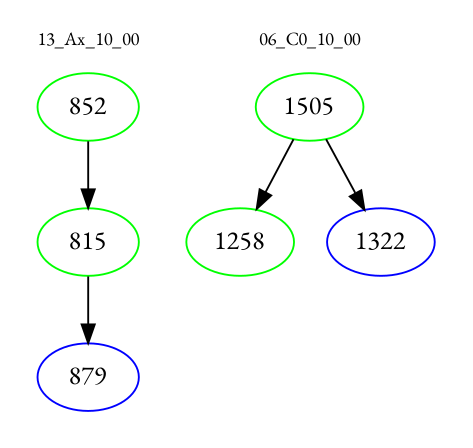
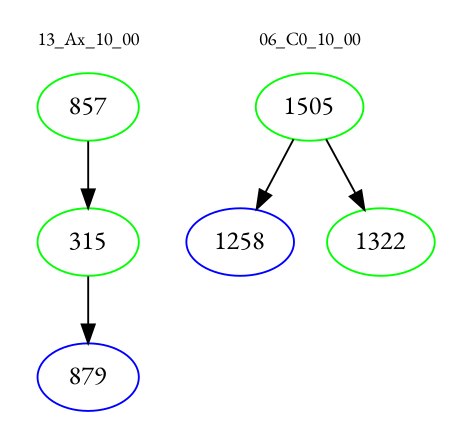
node "852": label "852" -> "857"
node "815": label "815" -> "315"
node "1258": color green -> blue
node "1322": color blue -> green
